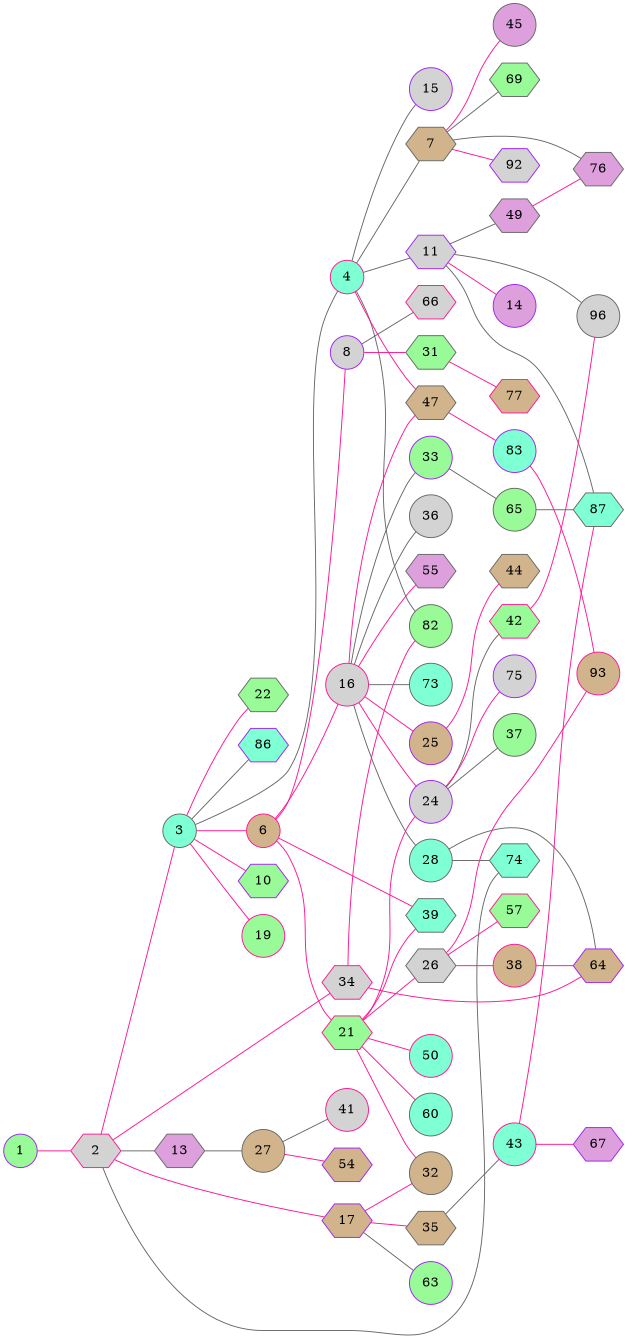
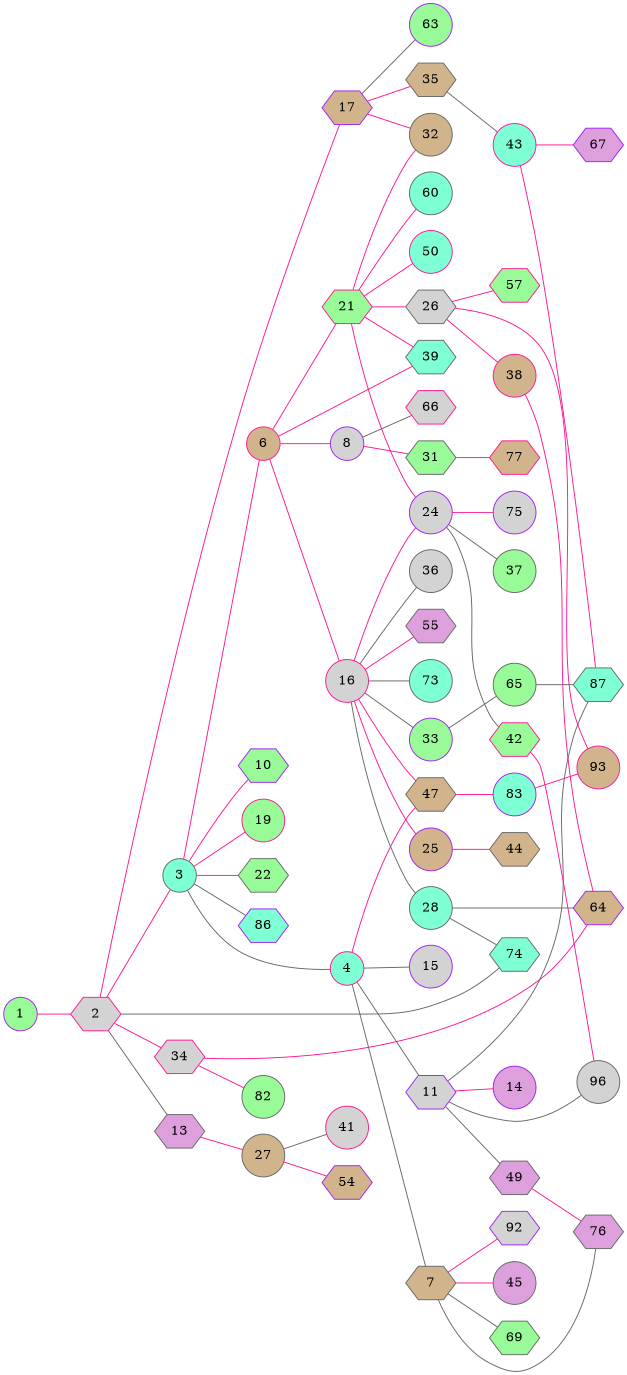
edge "4" -- "82": removed
edge "13" -- "27": color gray40 -> deeppink
